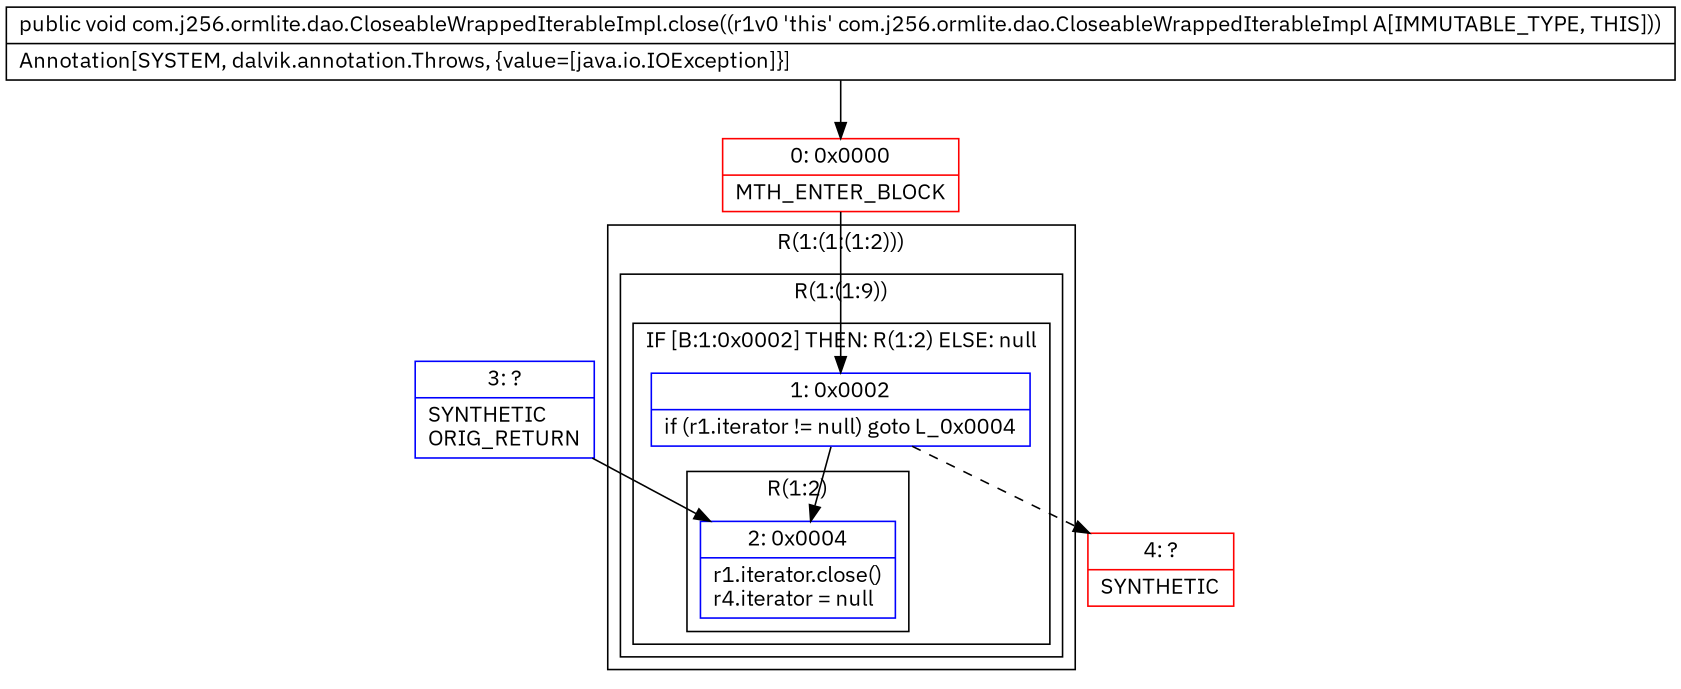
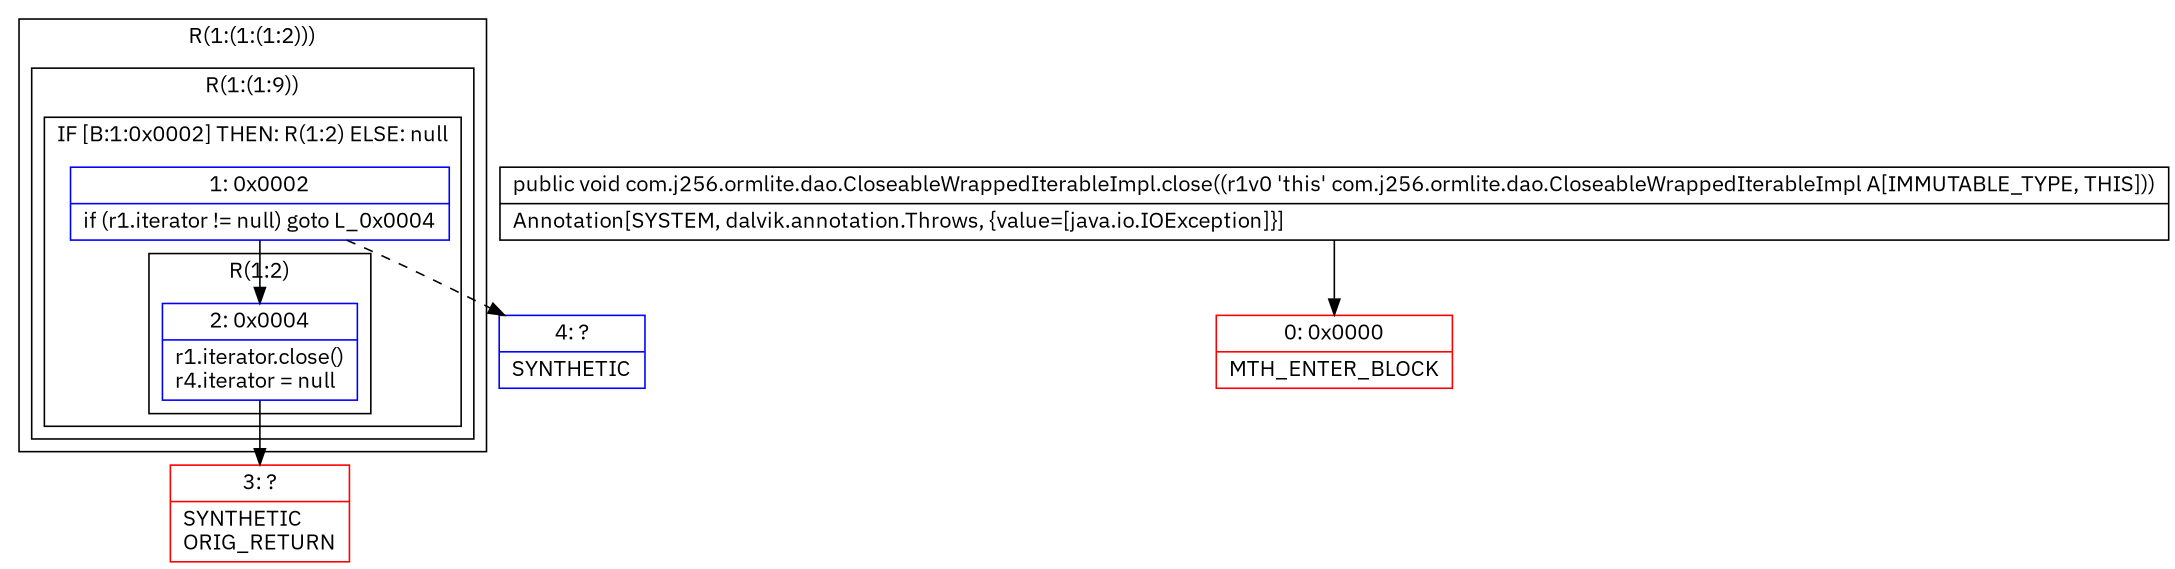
edge "0: 0x0000" -> "1: 0x0002": removed
node "3: ?": color blue -> red
edge "3: ?" -> "2: 0x0004": reversed
node "4: ?": color red -> blue
